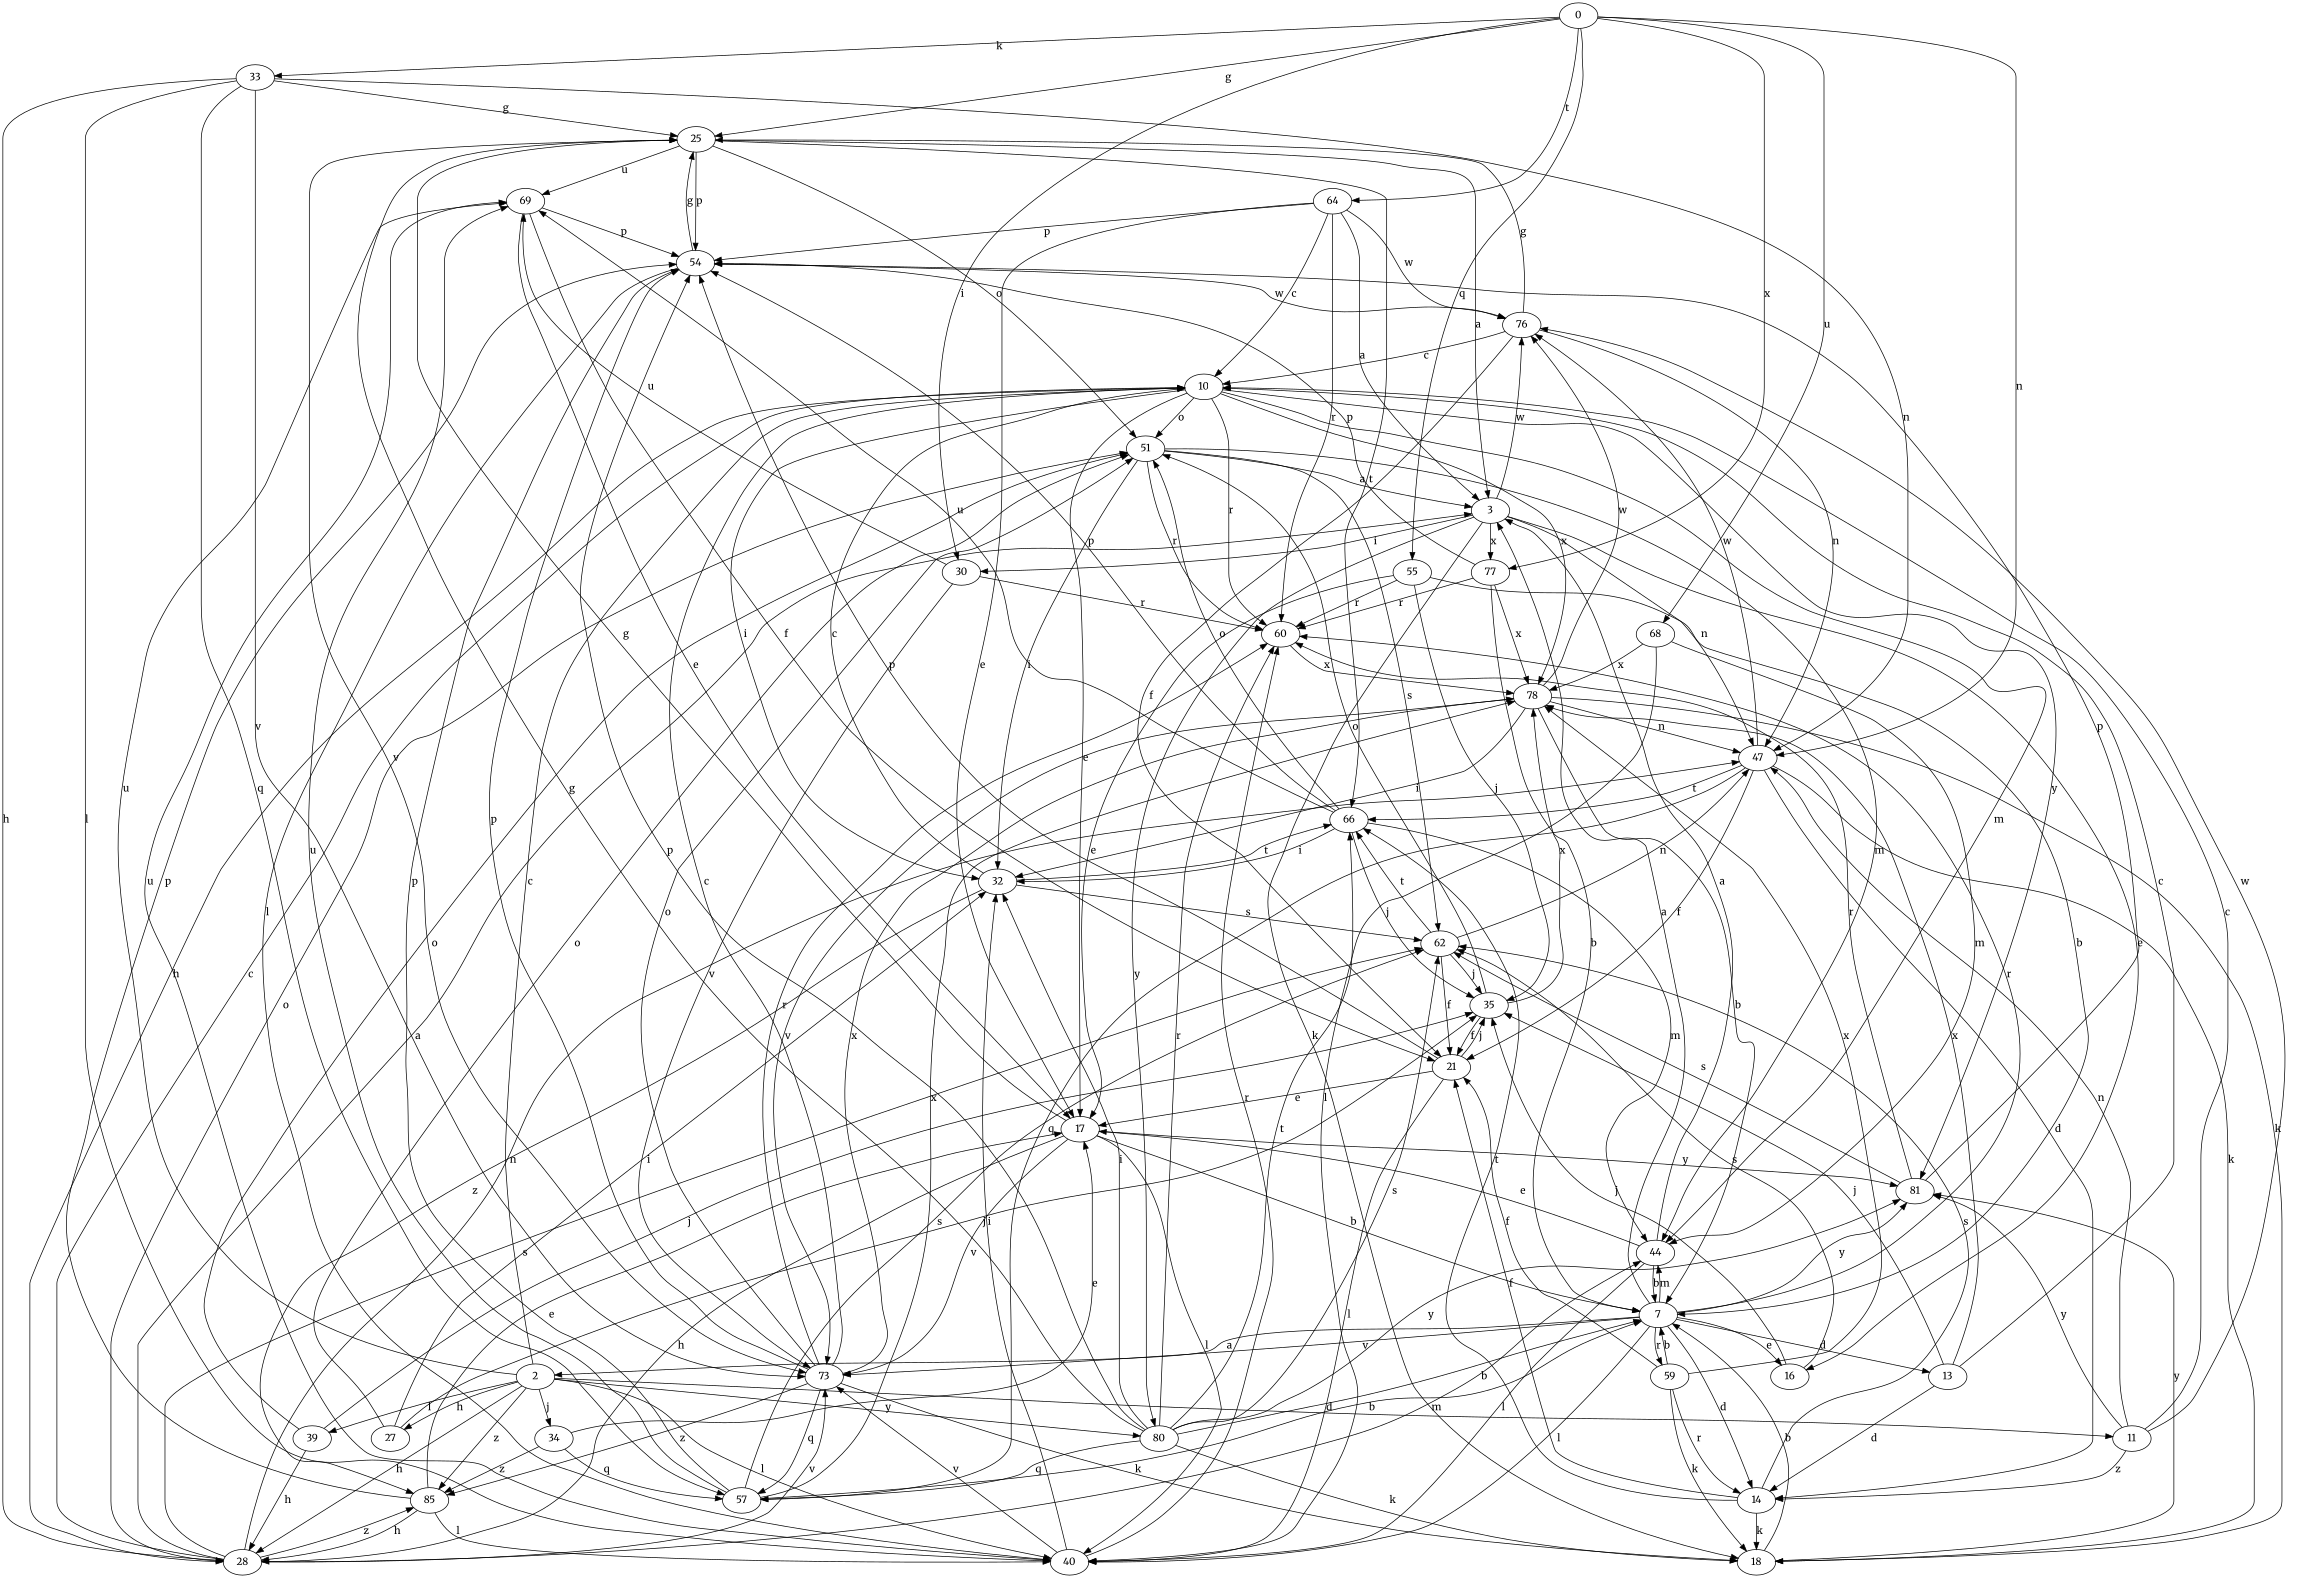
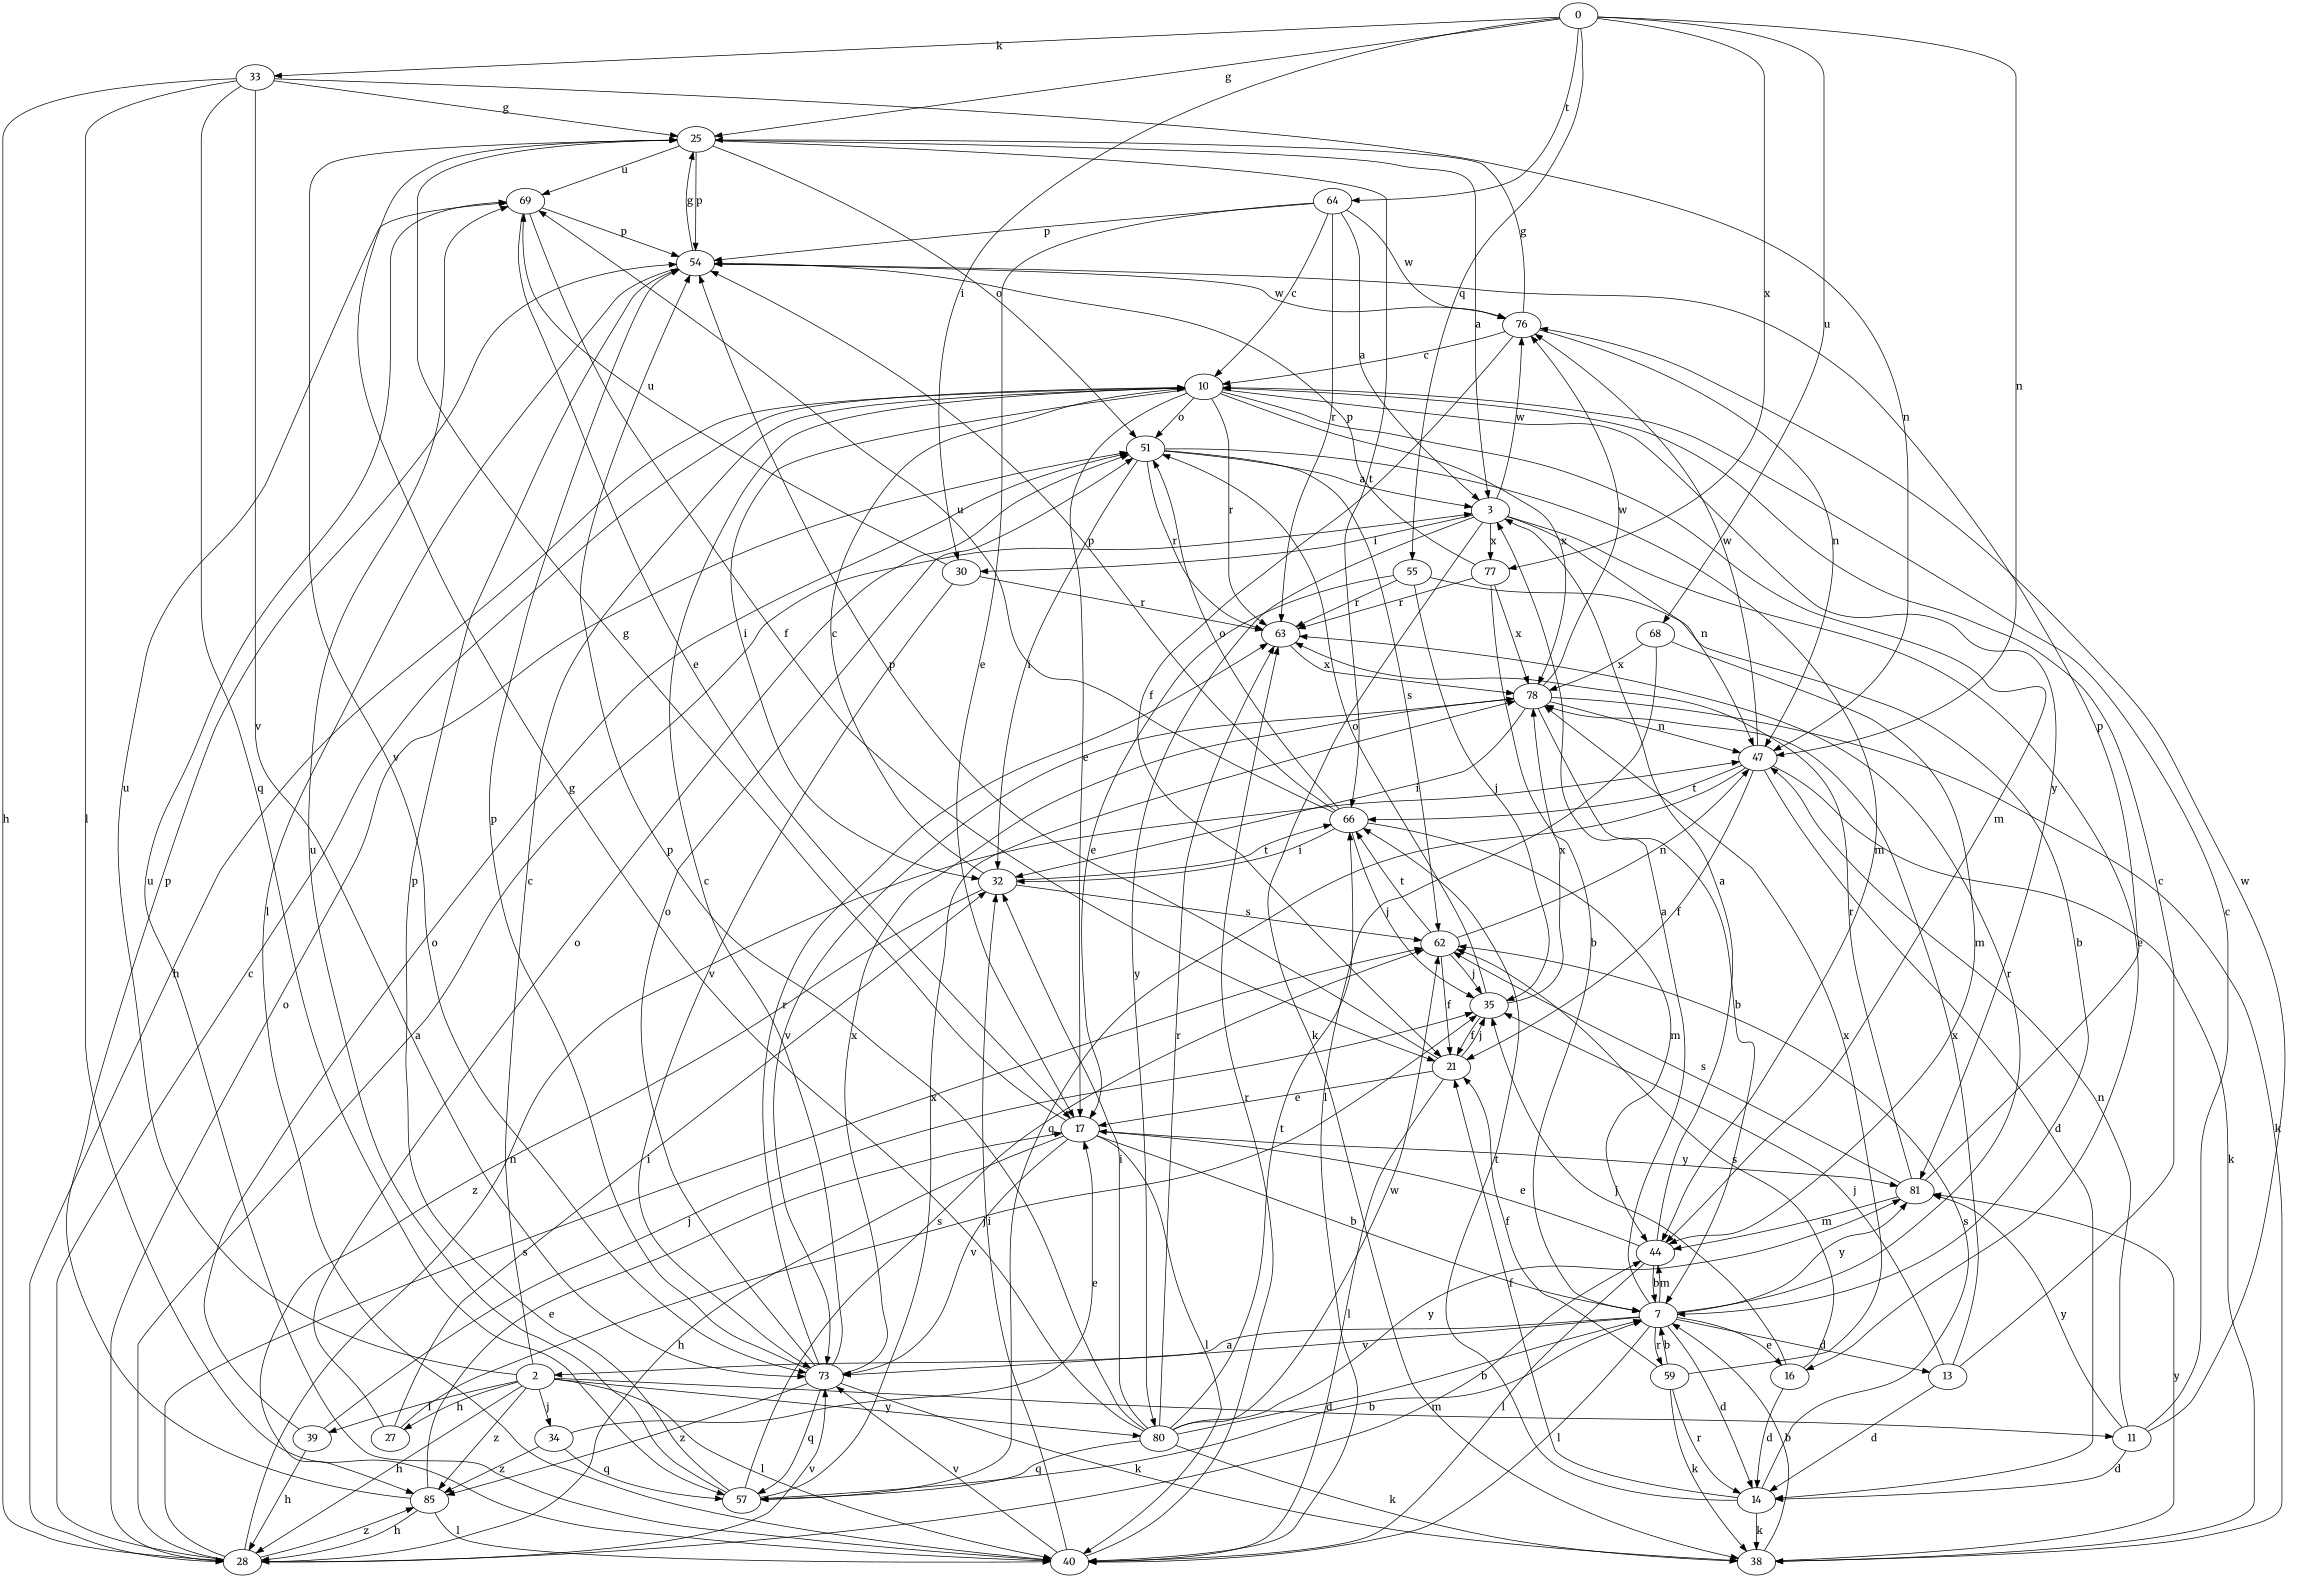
node "60": label "60" -> "63"
edge "80" -> "62": label "s" -> "w"
edge "81" -> "44": added, label "m"
edge "16" -> "14": added, label "d"
edge "11" -> "14": label "z" -> "d"
node "18": label "18" -> "38"
